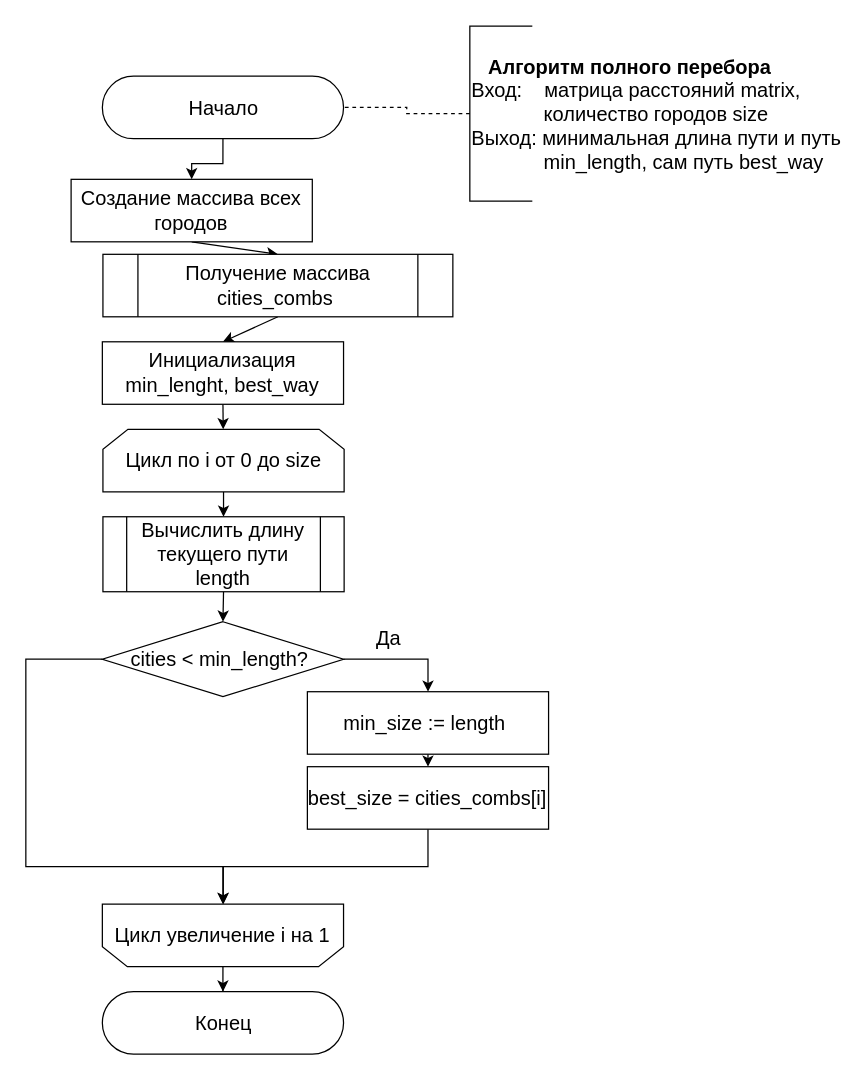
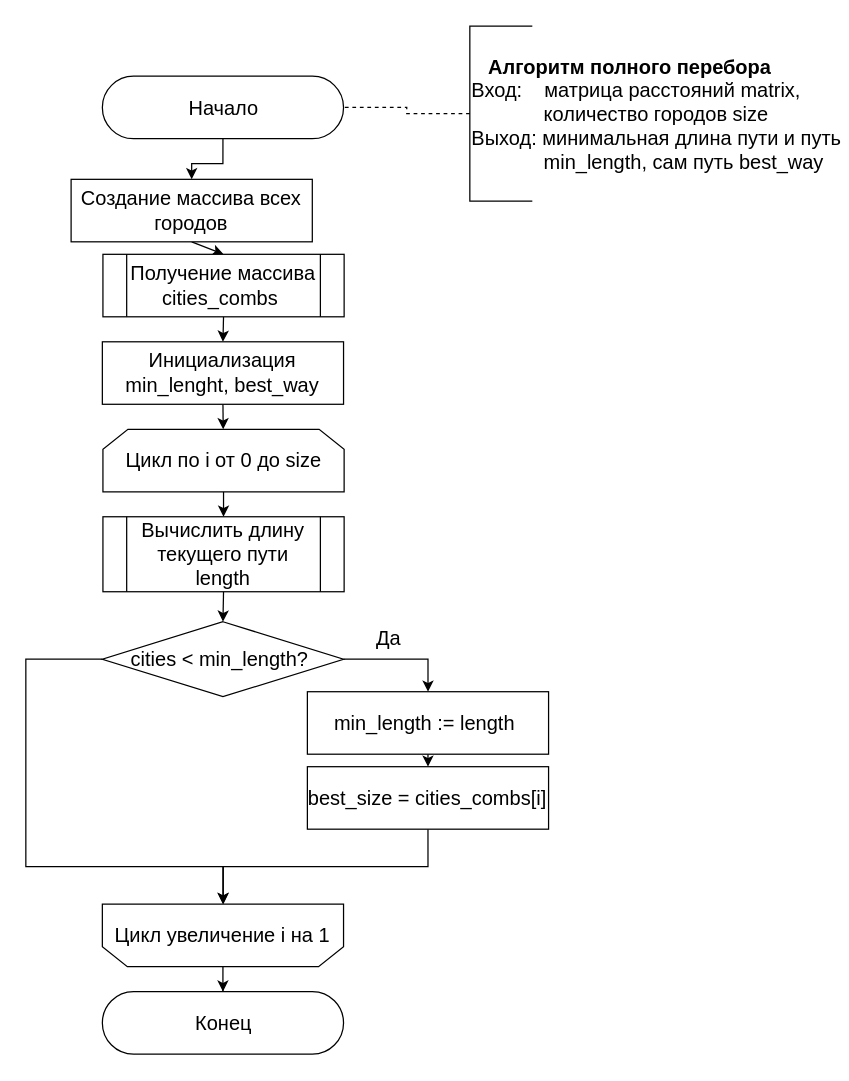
node "Получение массива cities_combs": size 350x63 -> 241x63
node "min_size := length": label "min_size := length" -> "min_length := length"
